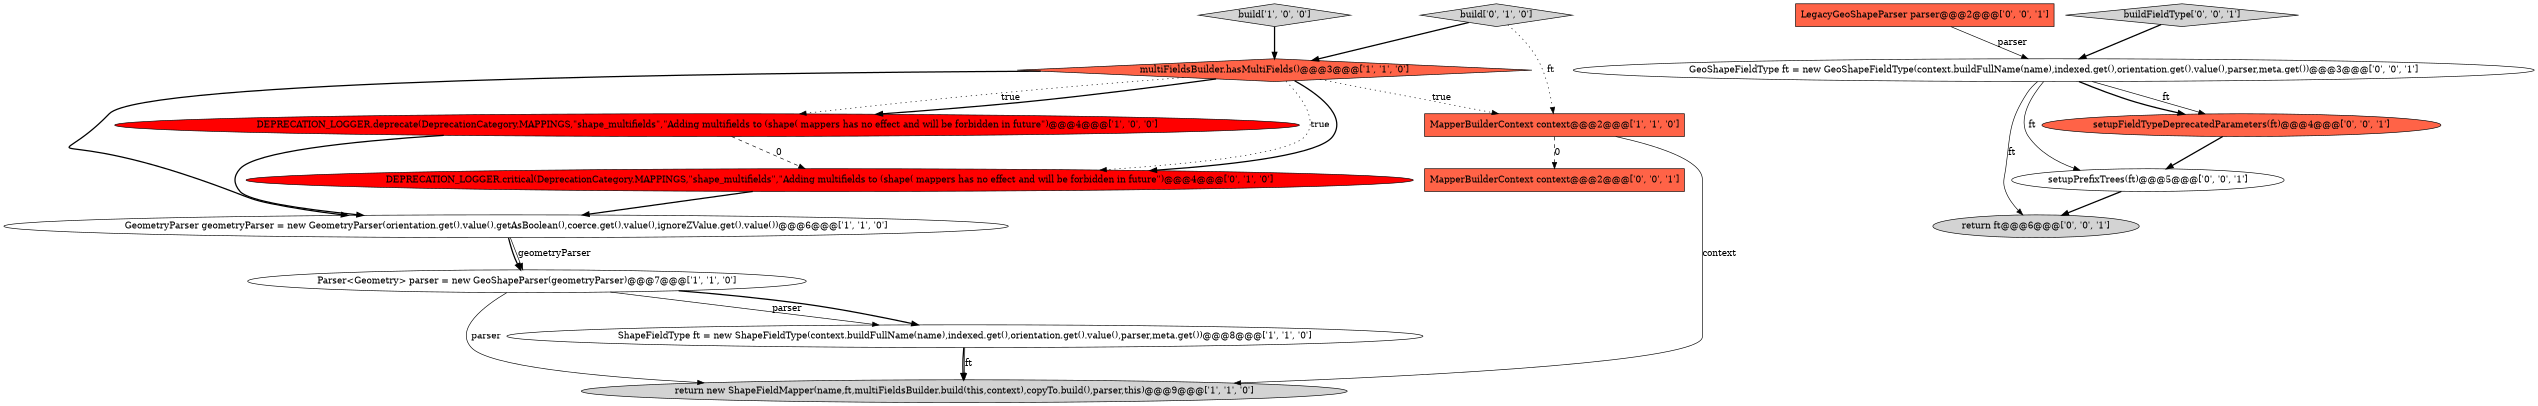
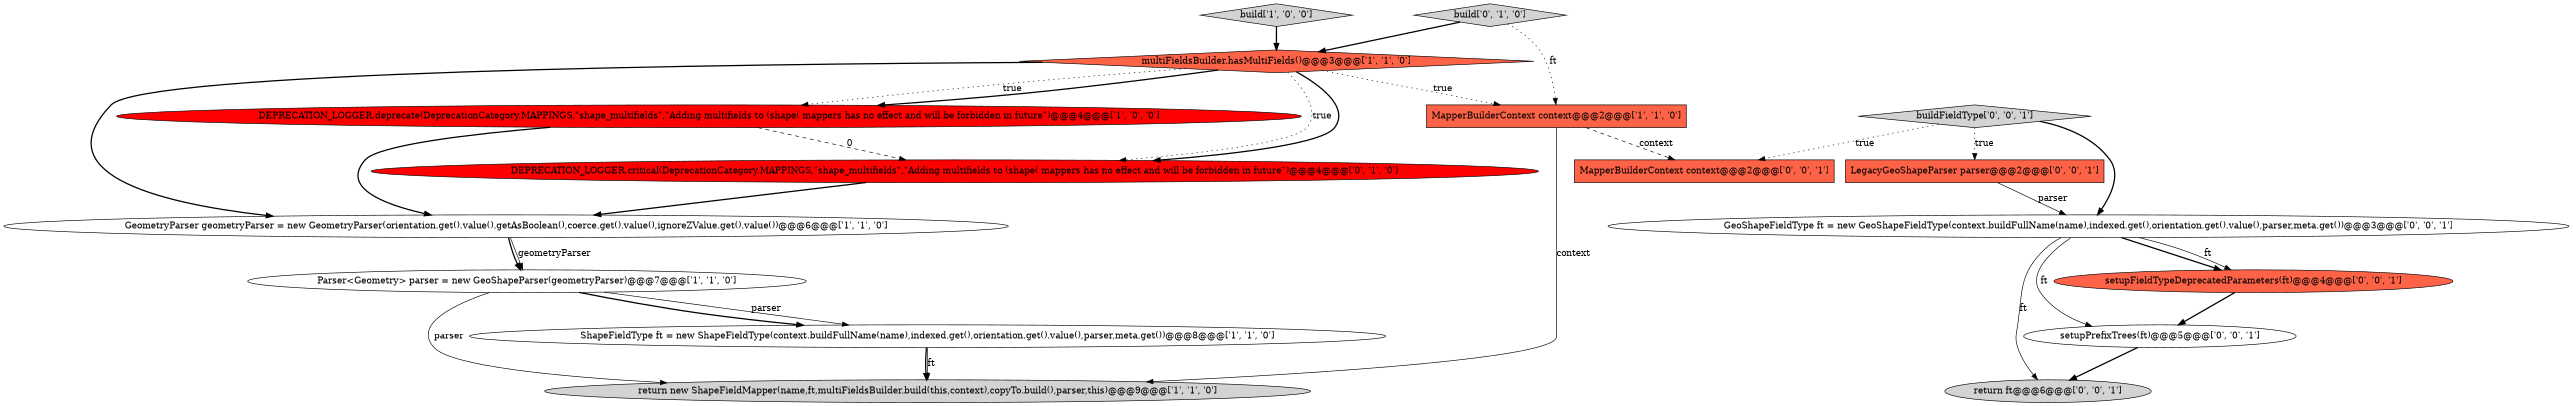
edge "buildFieldType['0', '0', '1']" -> "MapperBuilderContext context@@@2@@@['0', '0', '1']": added, label "true"
edge "buildFieldType['0', '0', '1']" -> "LegacyGeoShapeParser parser@@@2@@@['0', '0', '1']": added, label "true"
edge "MapperBuilderContext context@@@2@@@['1', '1', '0']" -> "MapperBuilderContext context@@@2@@@['0', '0', '1']": label "0" -> "context"
